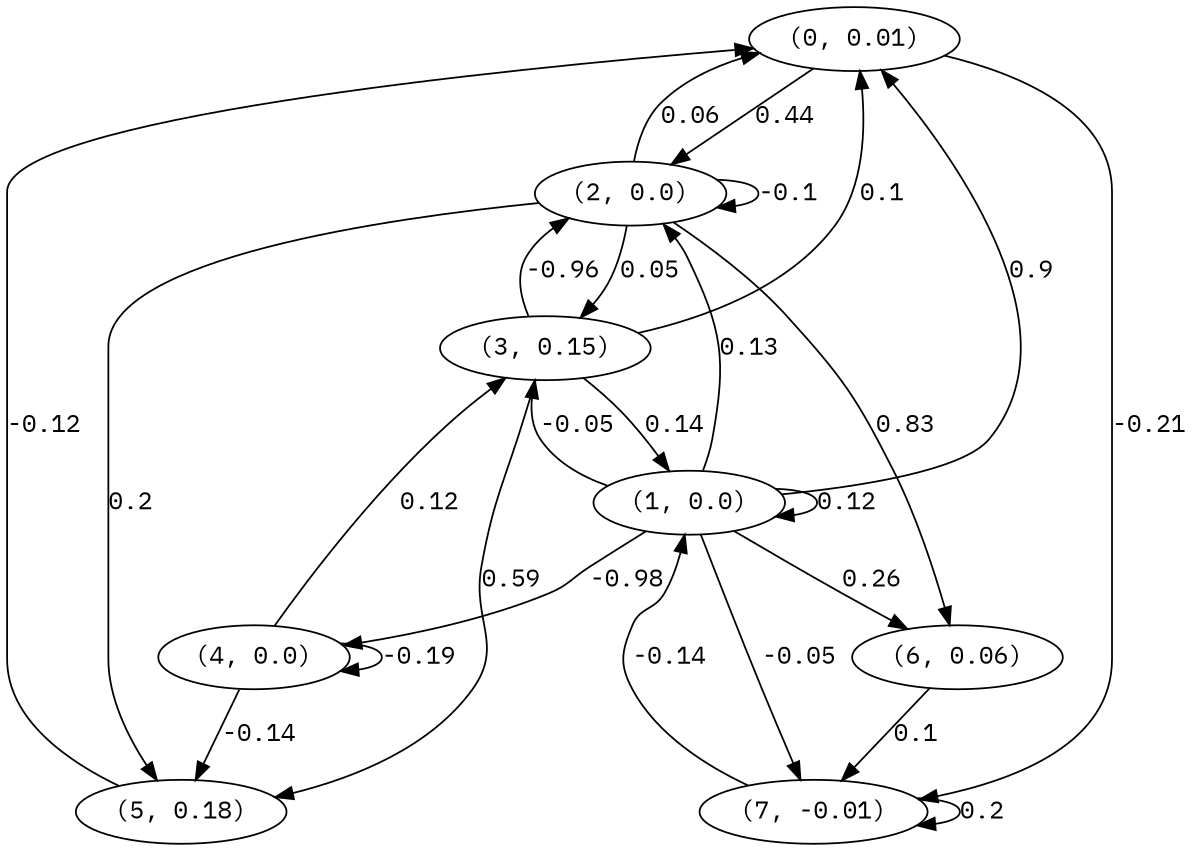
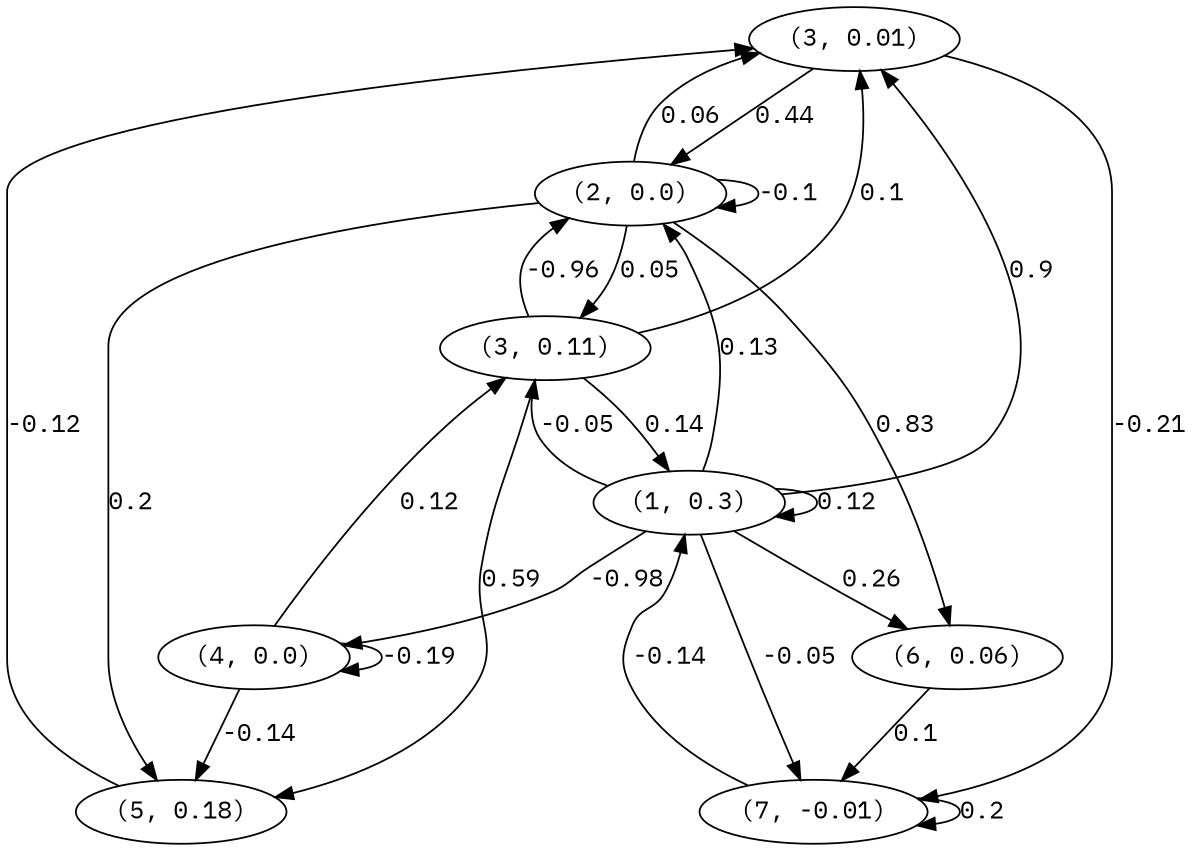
node "(0, 0.01)": label "(0, 0.01)" -> "(3, 0.01)"
node "(3, 0.15)": label "(3, 0.15)" -> "(3, 0.11)"
node "(1, 0.0)": label "(1, 0.0)" -> "(1, 0.3)"
